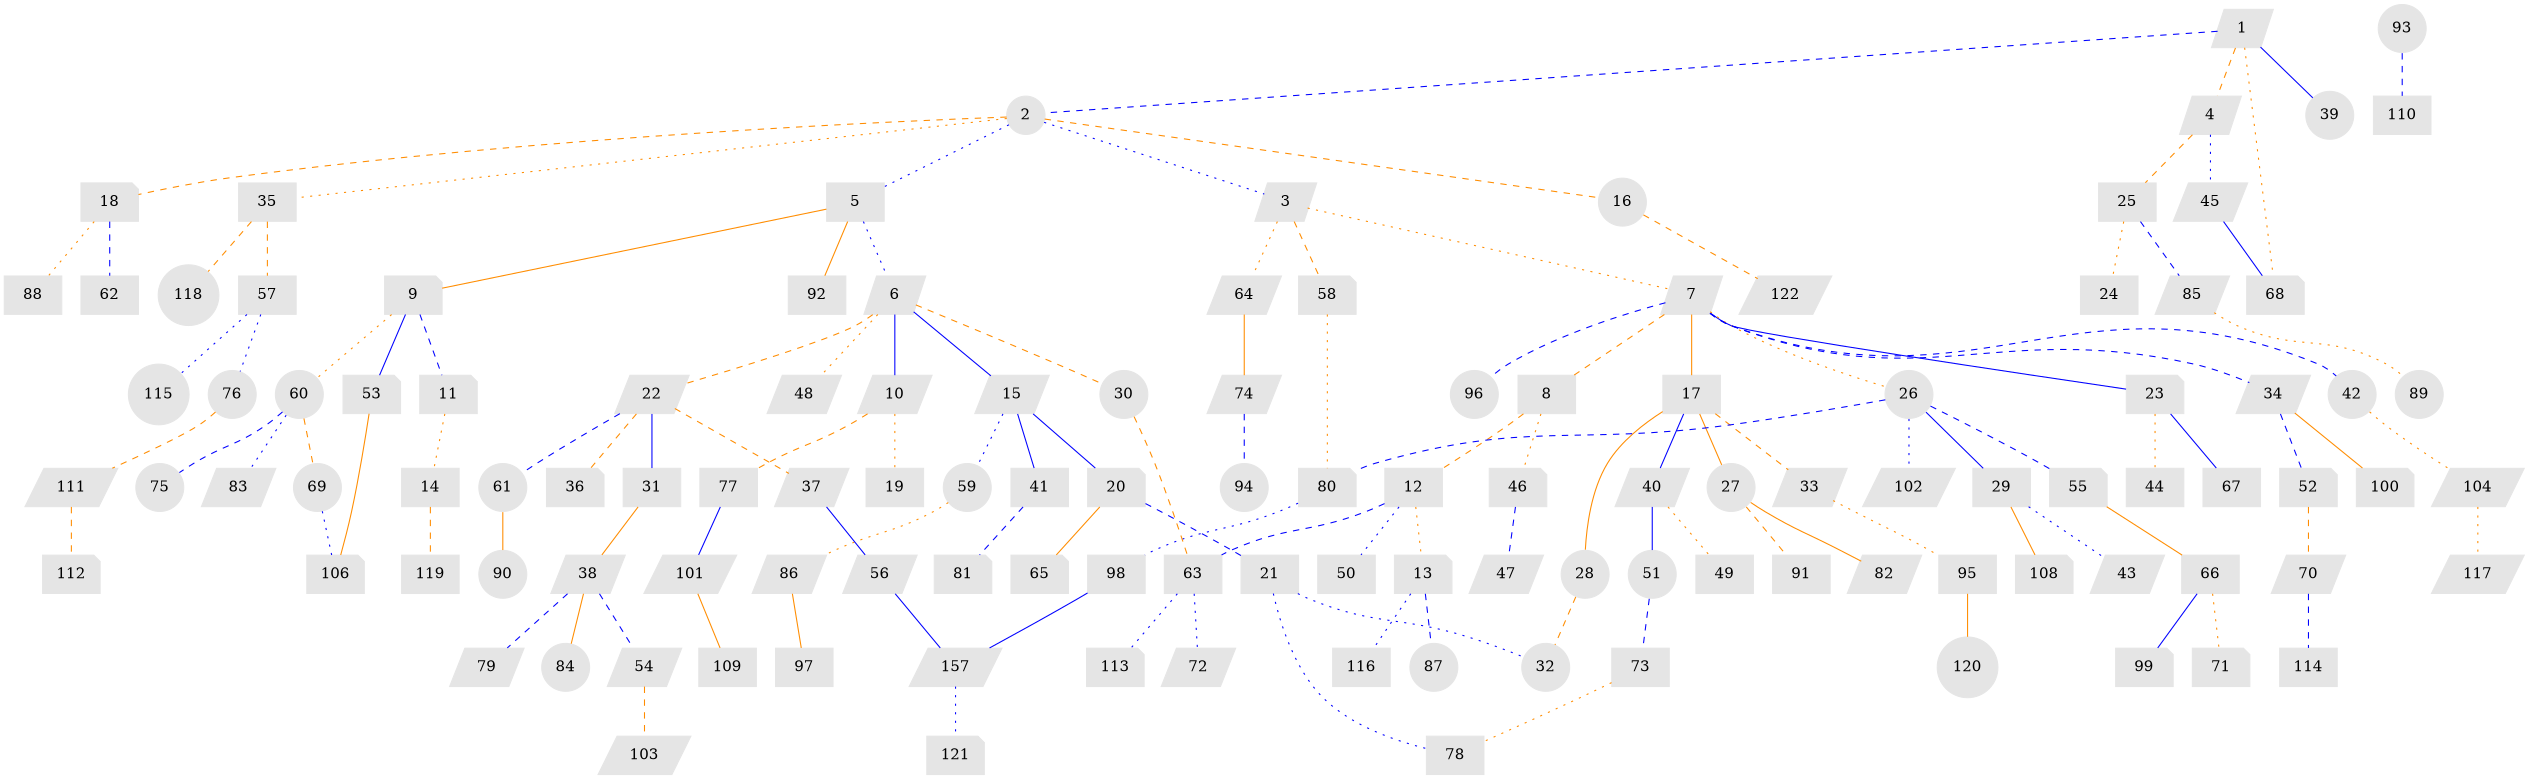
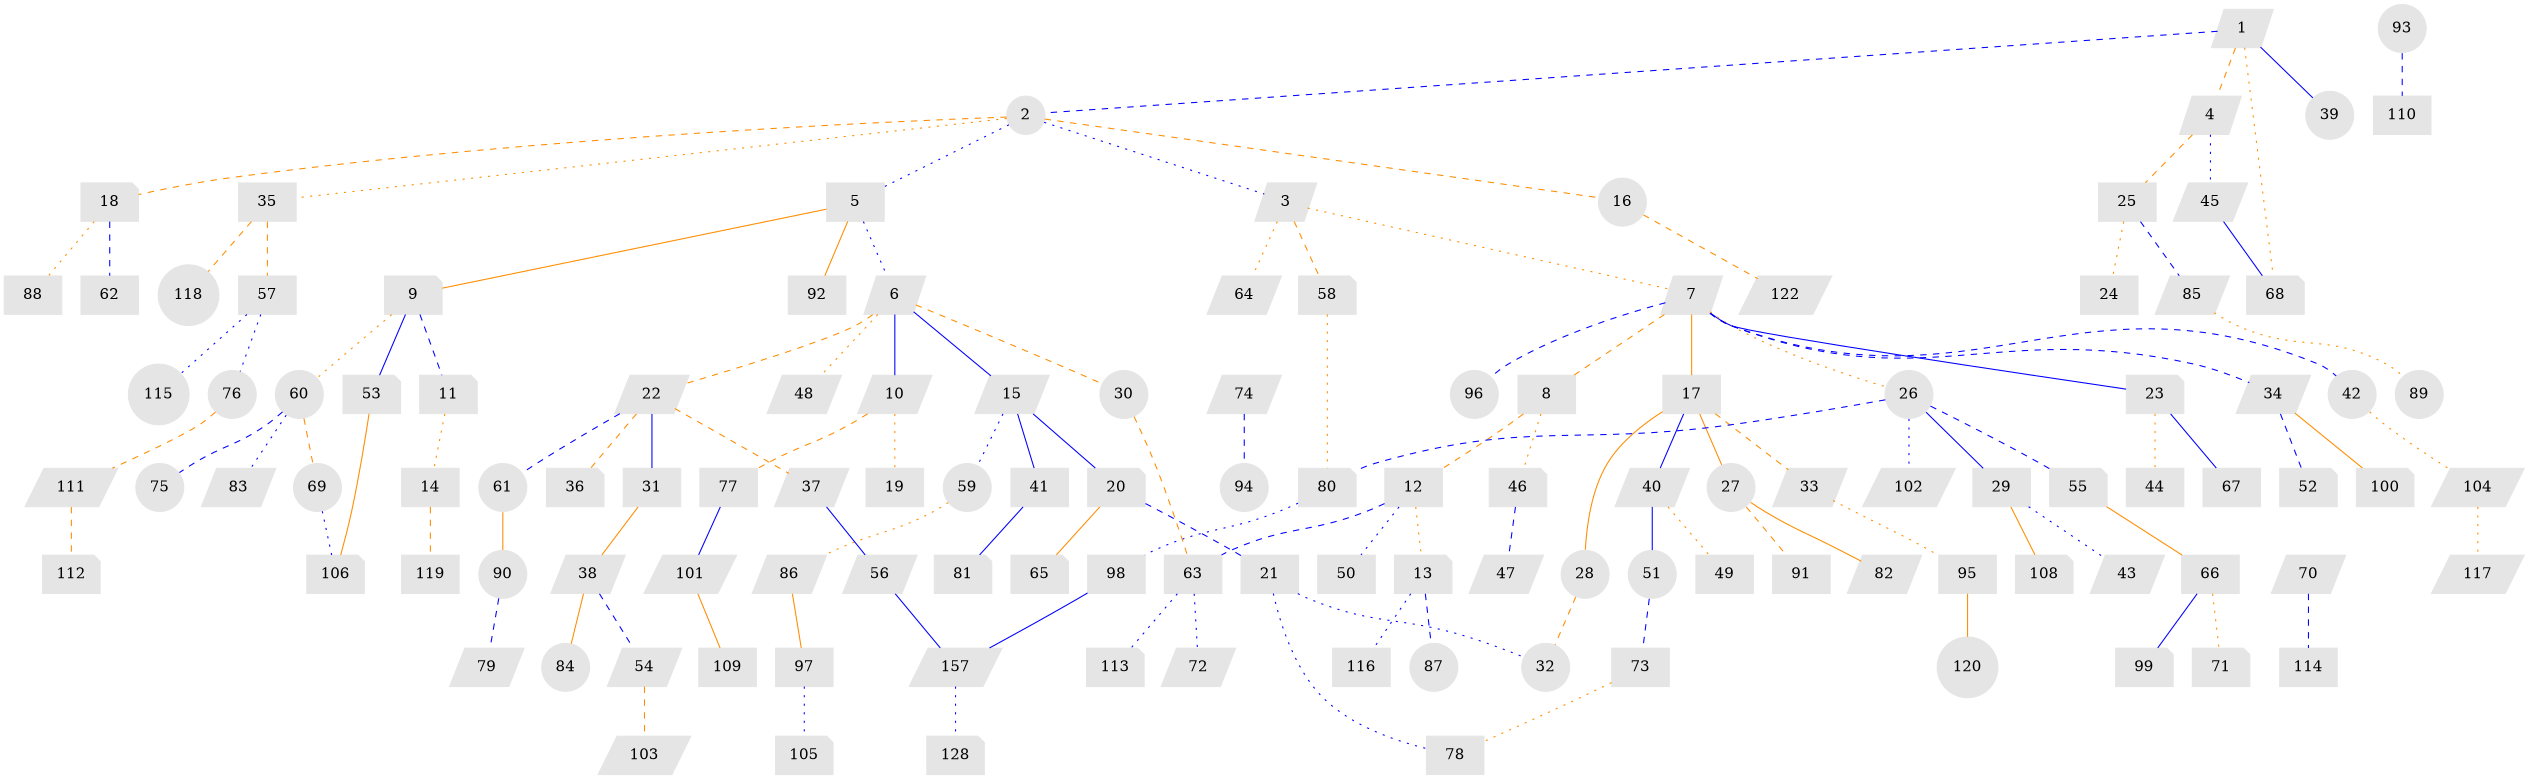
edge "64" -- "74": removed
edge "41" -- "81": style dashed -> solid
edge "52" -- "70": removed
edge "38" -- "79": now "90" -- "79"
node "105": added
node "121": label "121" -> "128"
